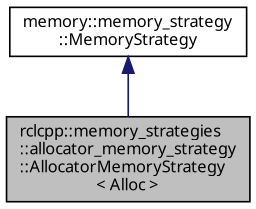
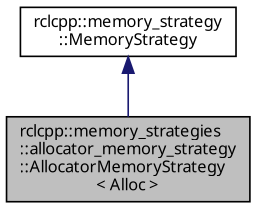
node "memory::memory_strategy ::MemoryStrategy": label "memory::memory_strategy ::MemoryStrategy" -> "rclcpp::memory_strategy ::MemoryStrategy"
